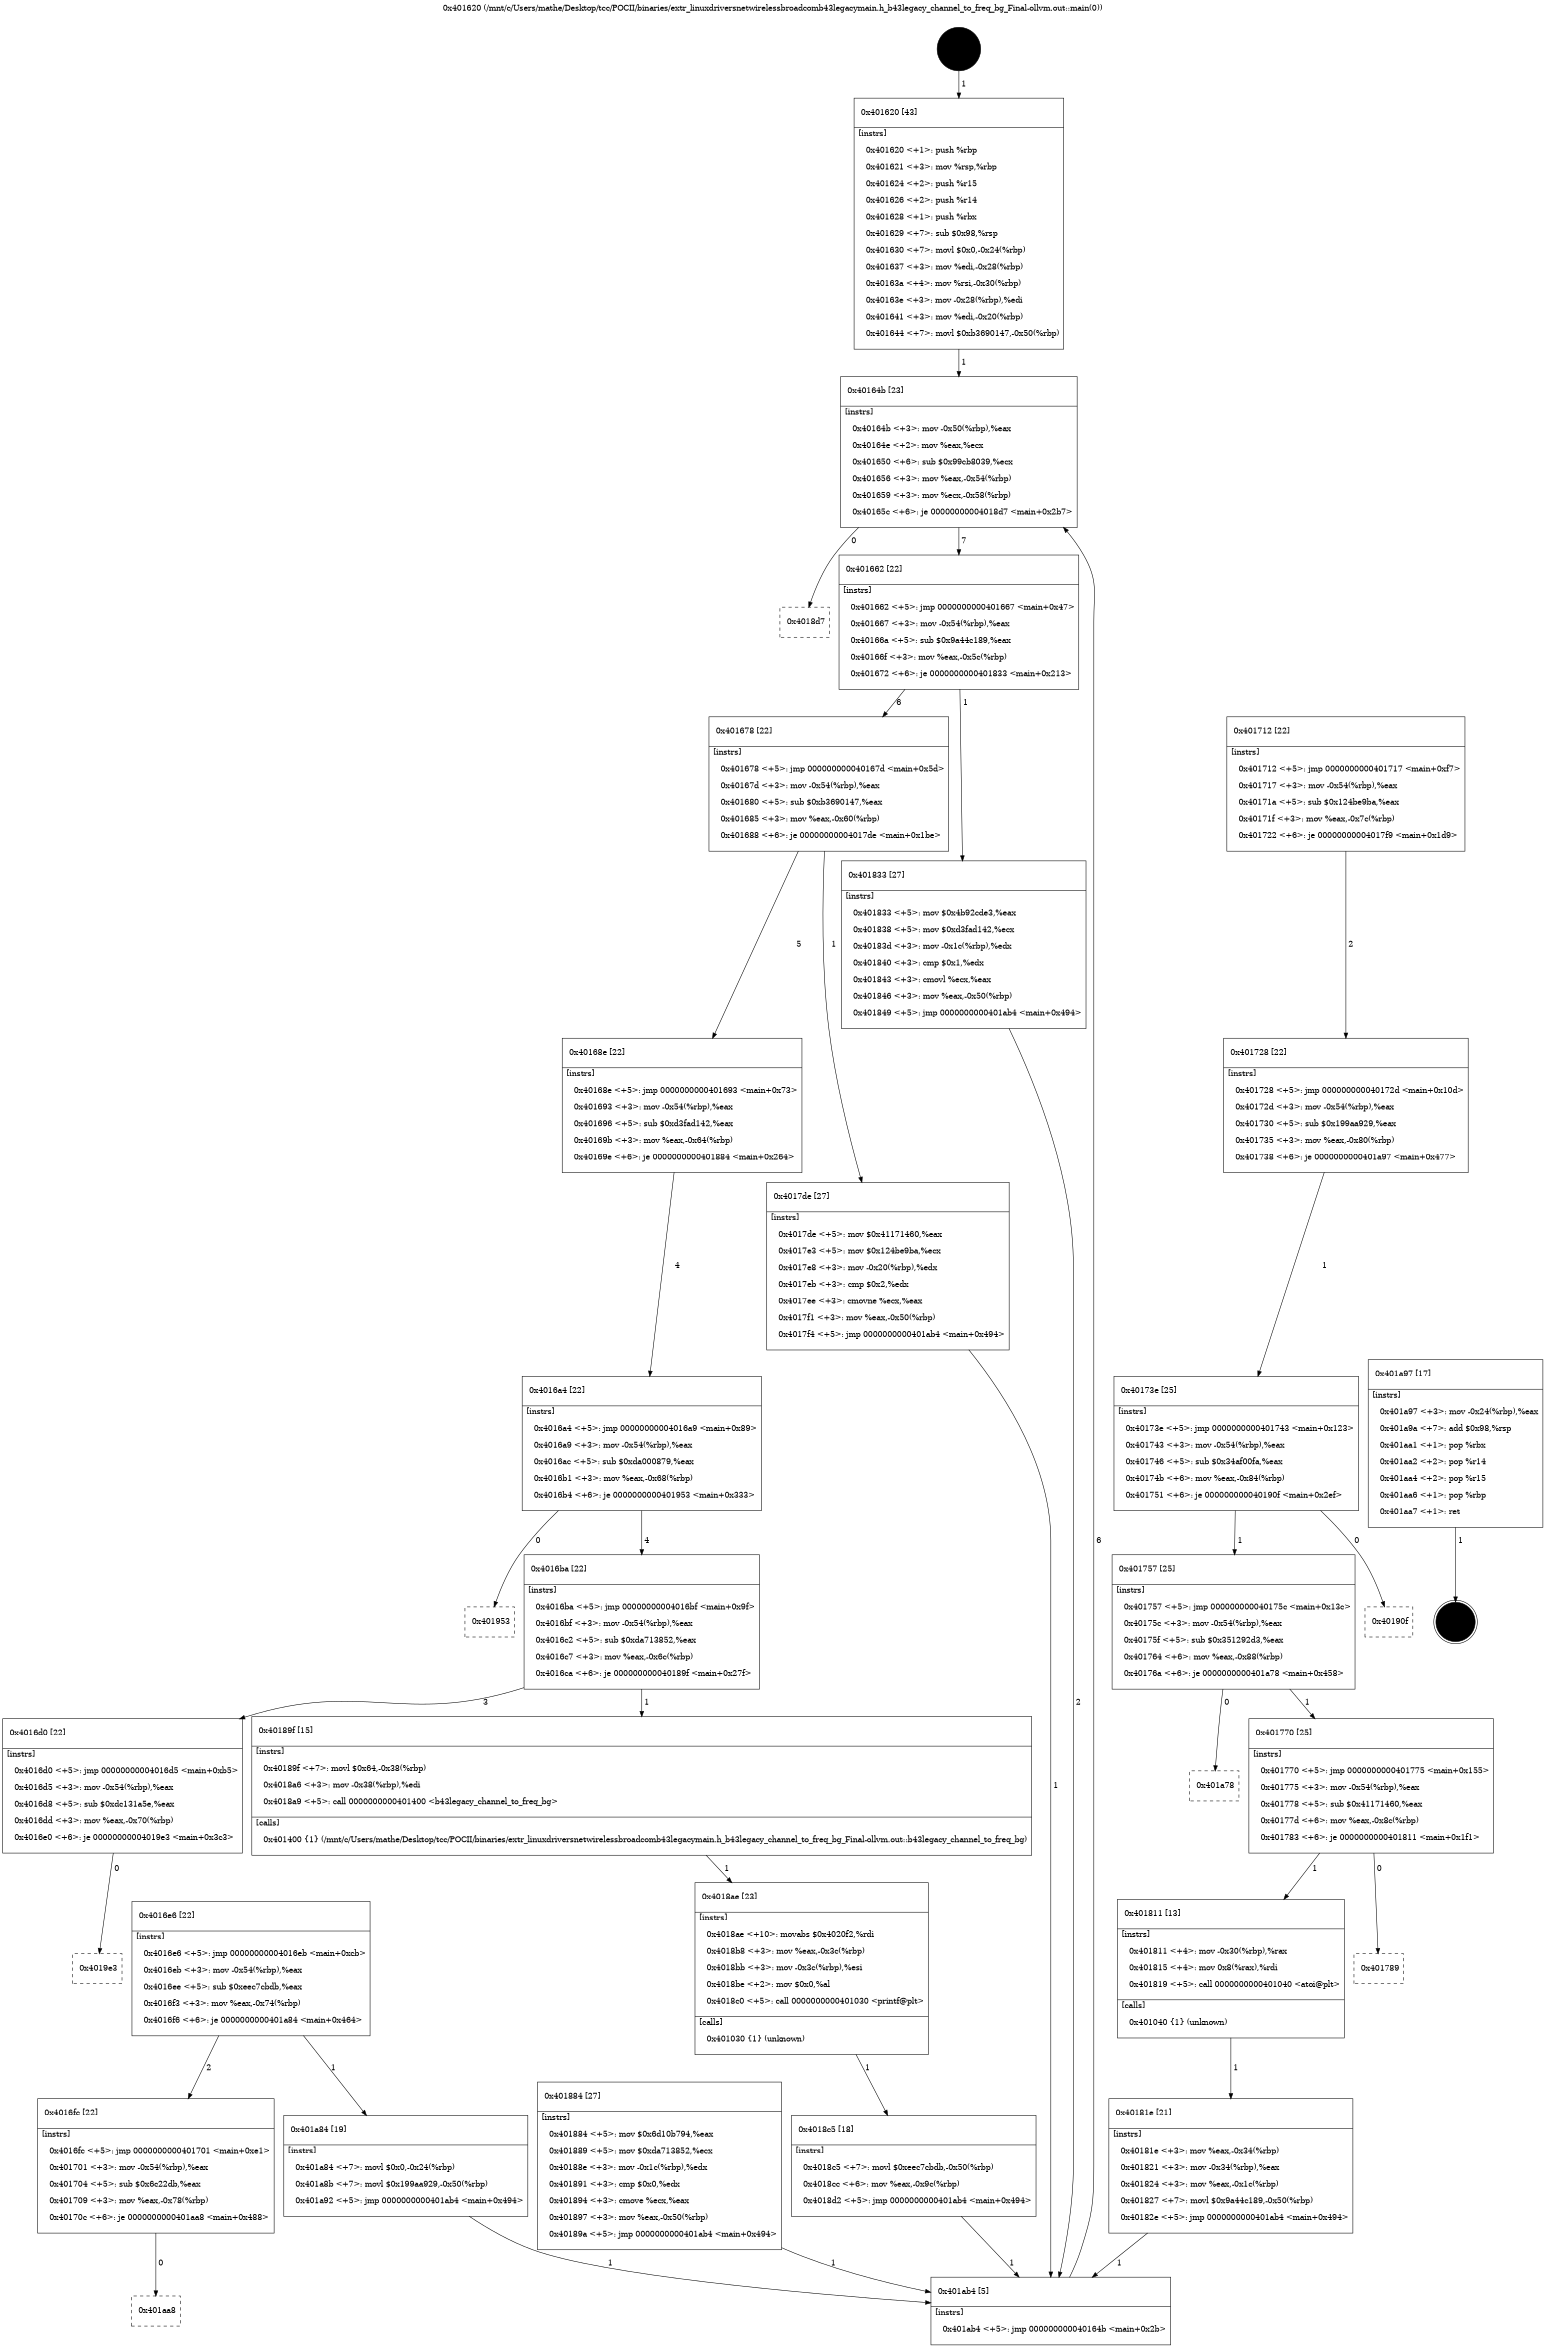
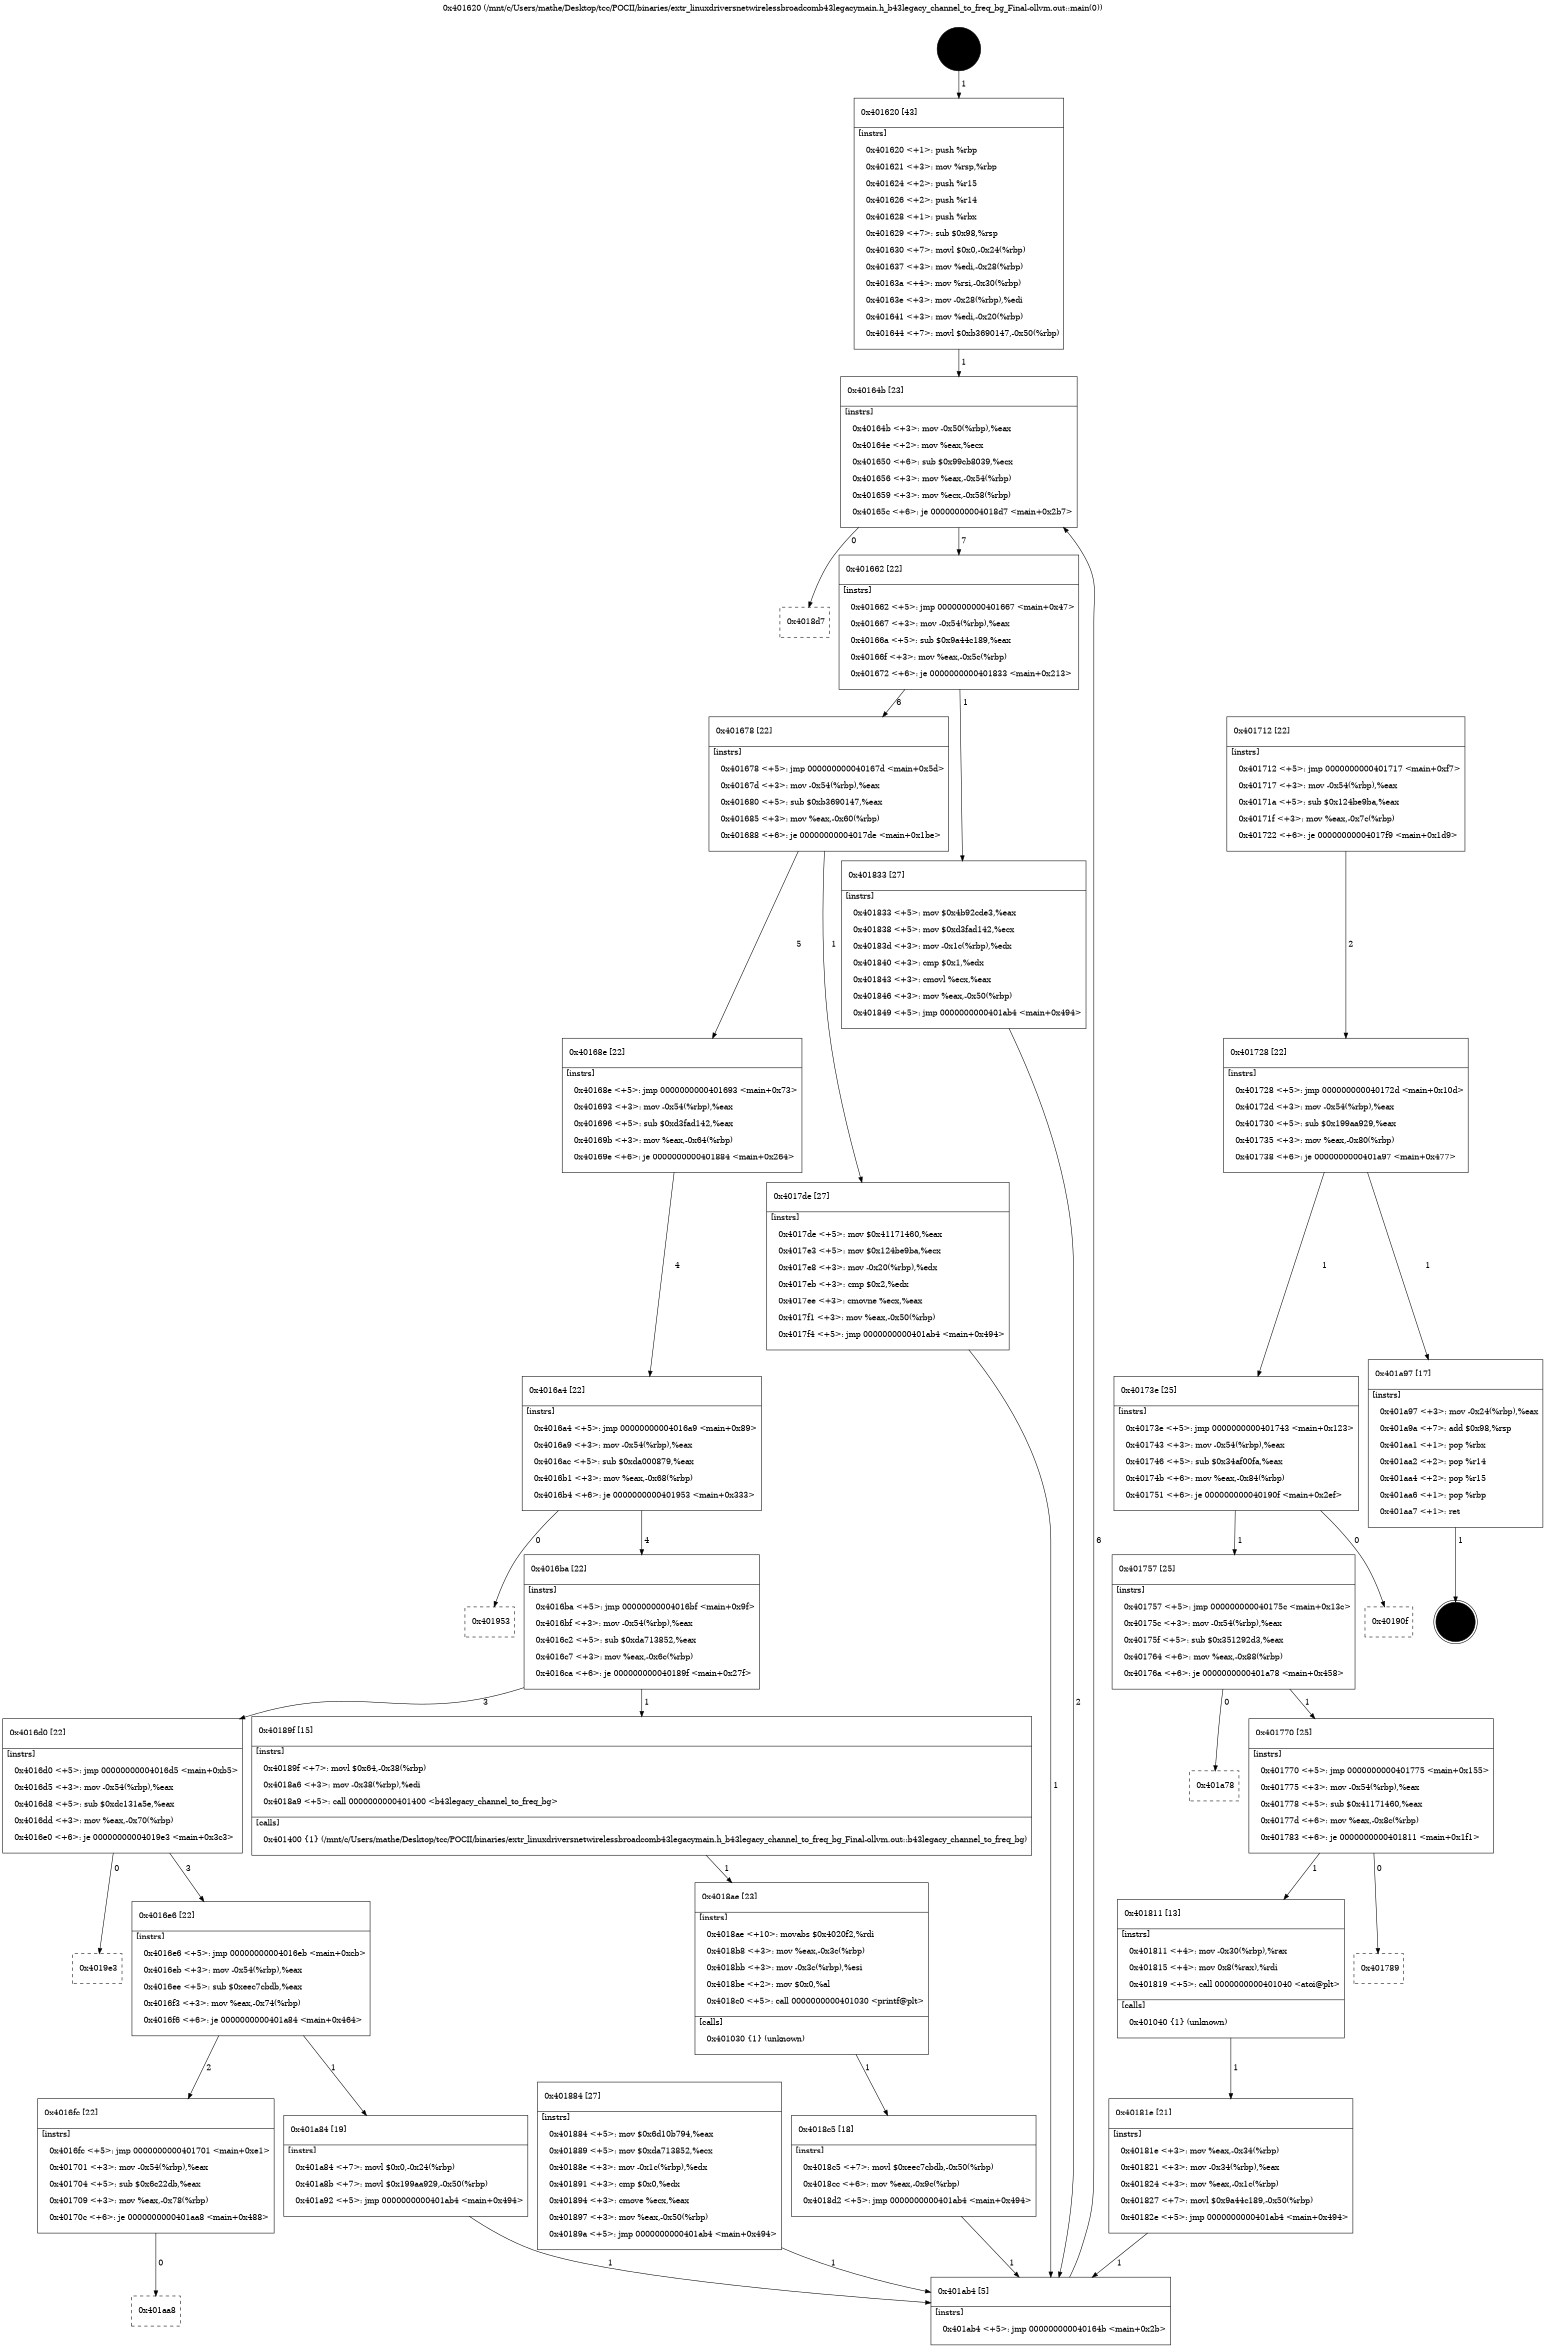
edge "0x401728 [22]" -> "0x401a97 [17]": added, label "1"
edge "0x4016d0 [22]" -> "0x4016e6 [22]": added, label "3"
